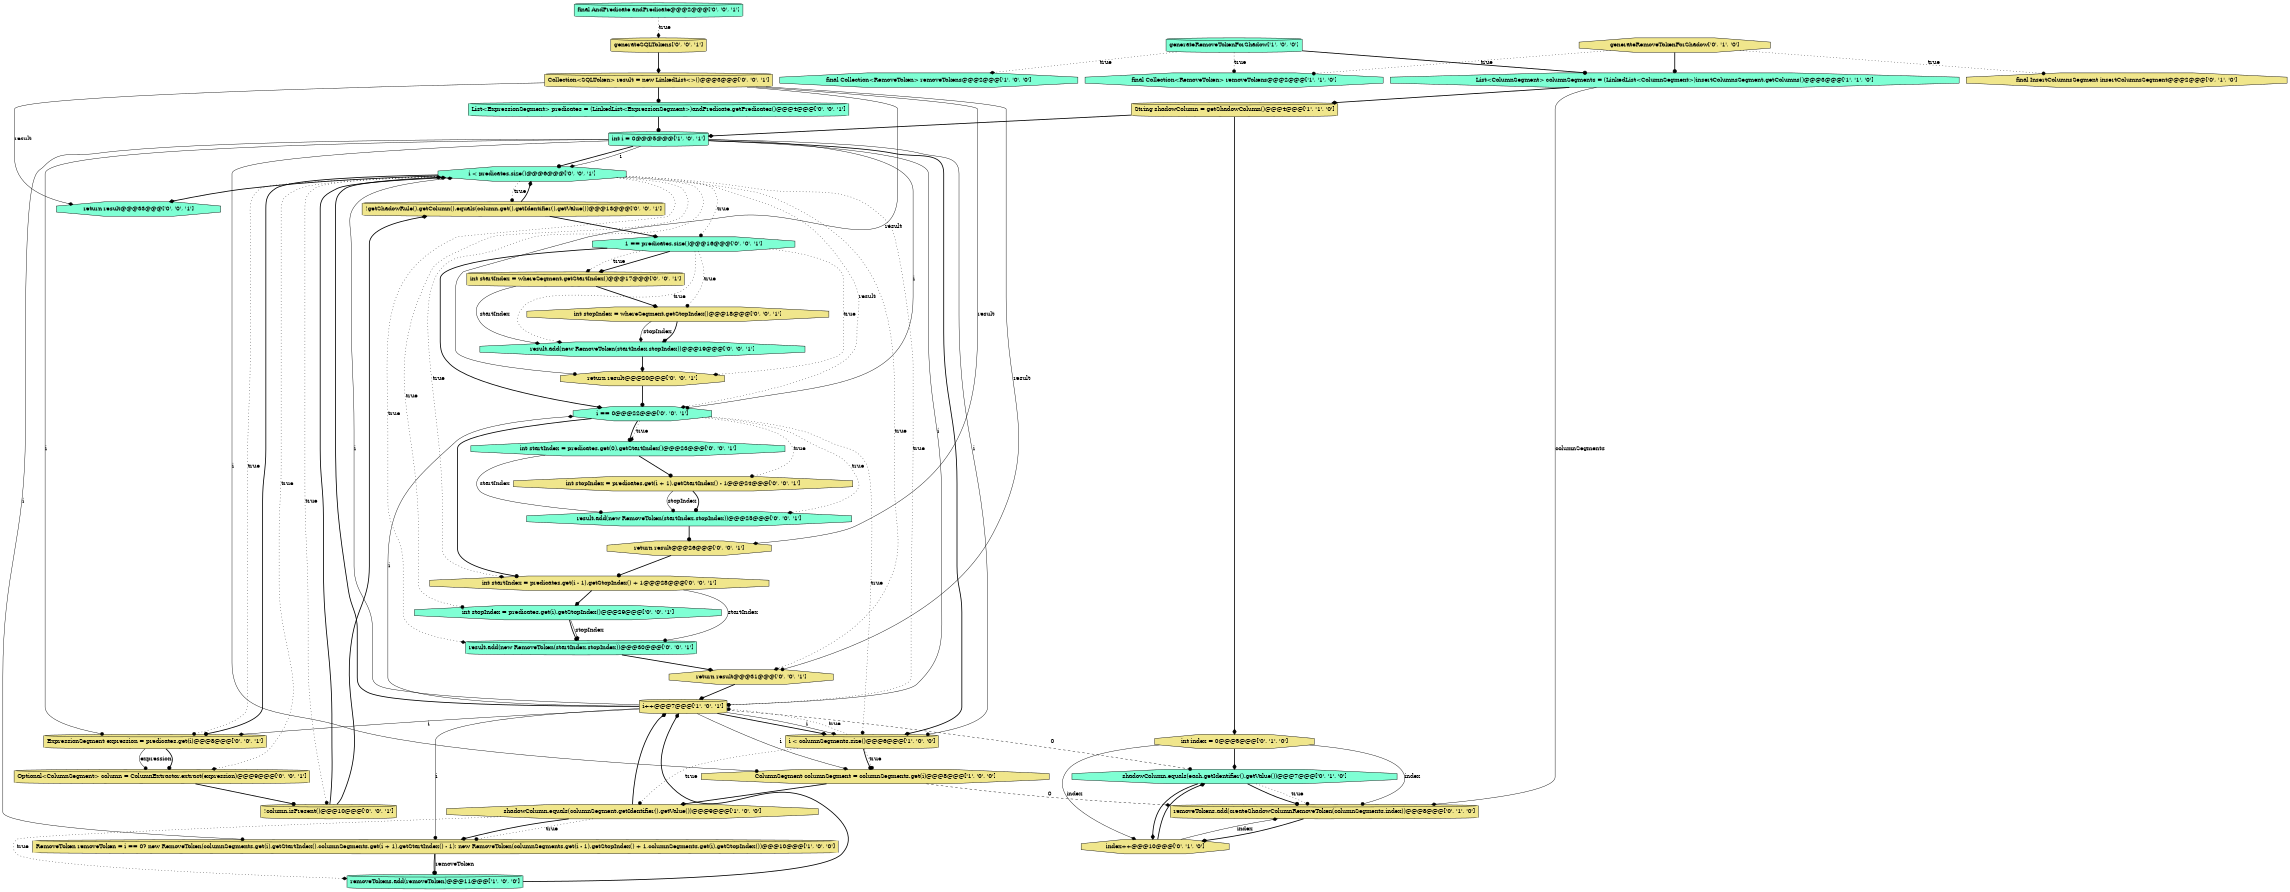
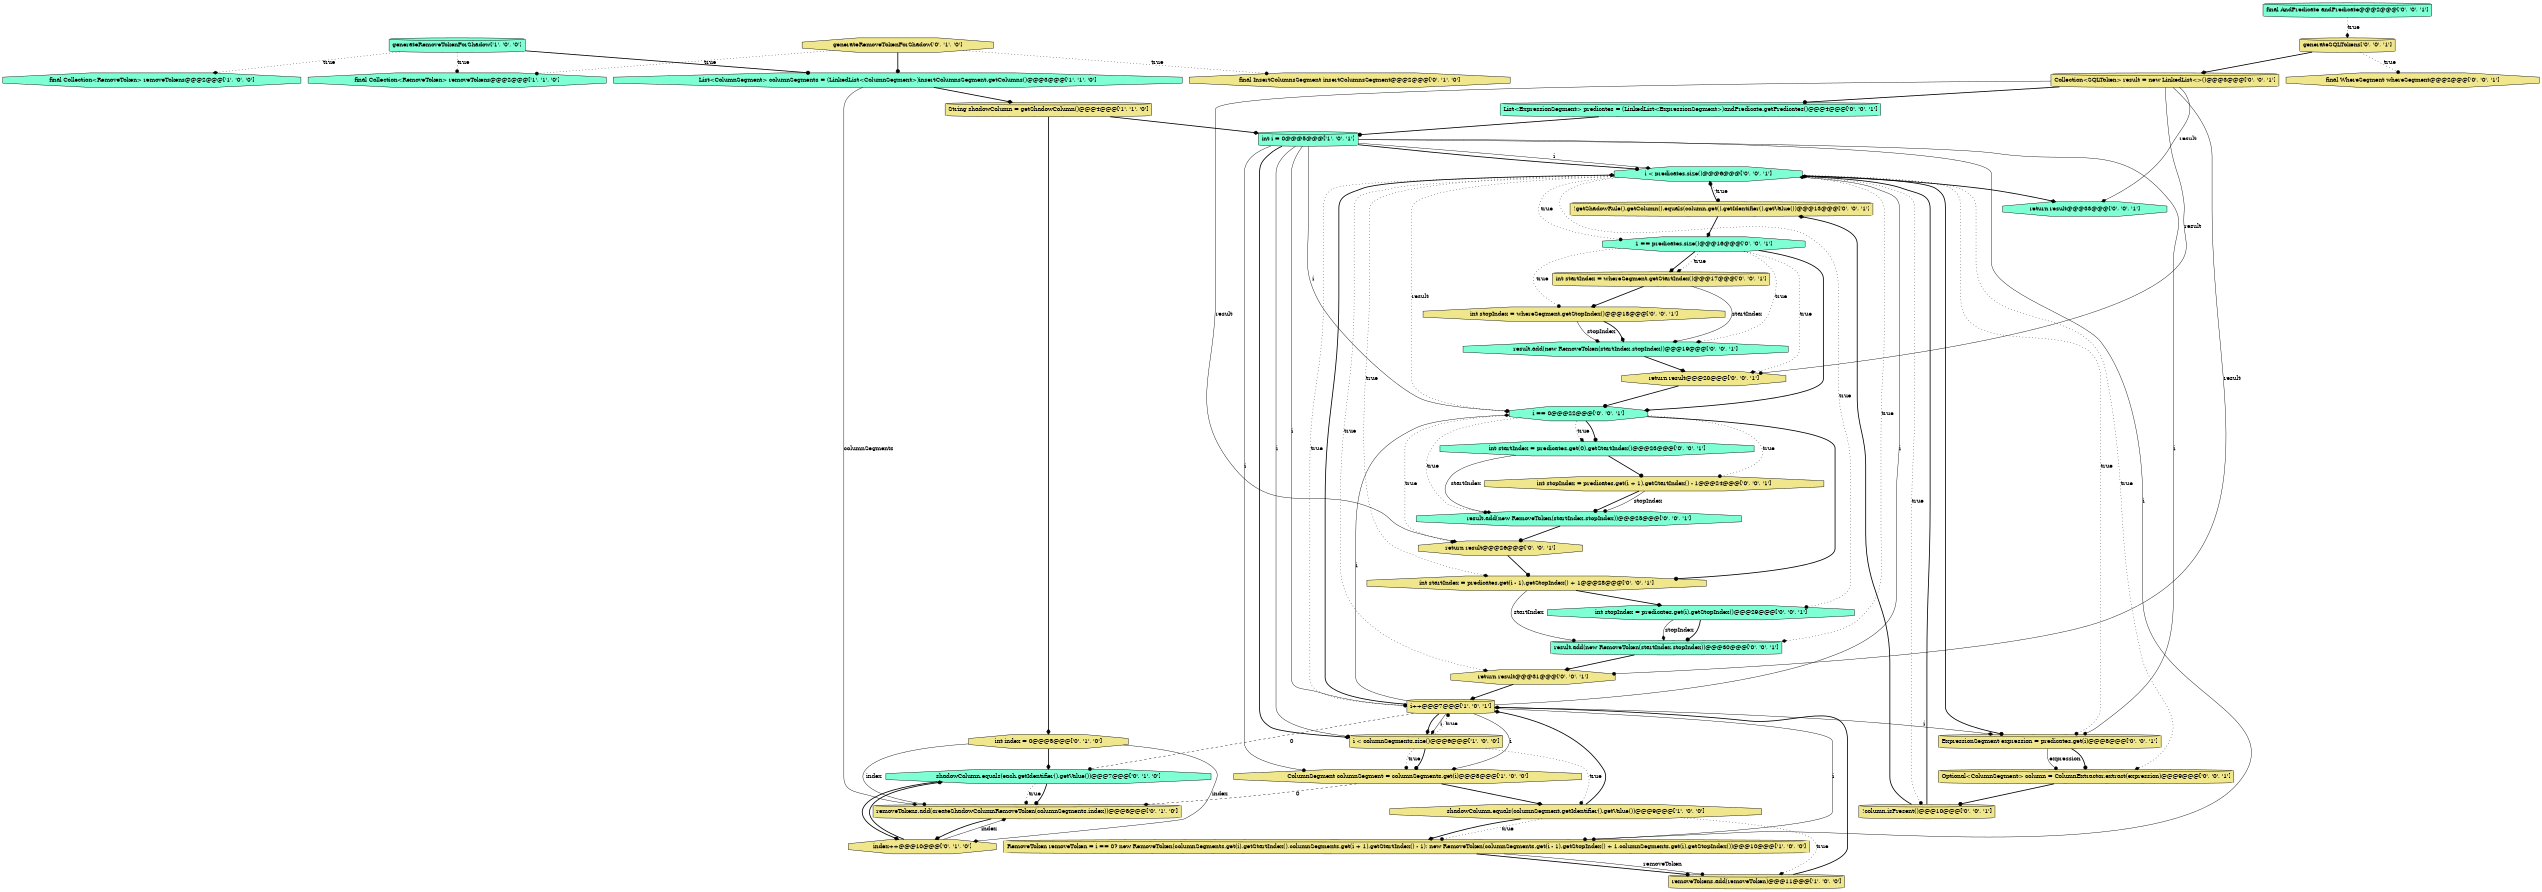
node "final WhereSegment whereSegment@@@2@@@['0', '0', '1']": added
edge "i == 0@@@22@@@['0', '0', '1']" -> "i < columnSegments.size()@@@6@@@['1', '0', '0']": now "i == 0@@@22@@@['0', '0', '1']" -> "return result@@@26@@@['0', '0', '1']"
node "removeTokens.add(removeToken)@@@11@@@['1', '0', '0']": fillcolor aquamarine -> khaki
